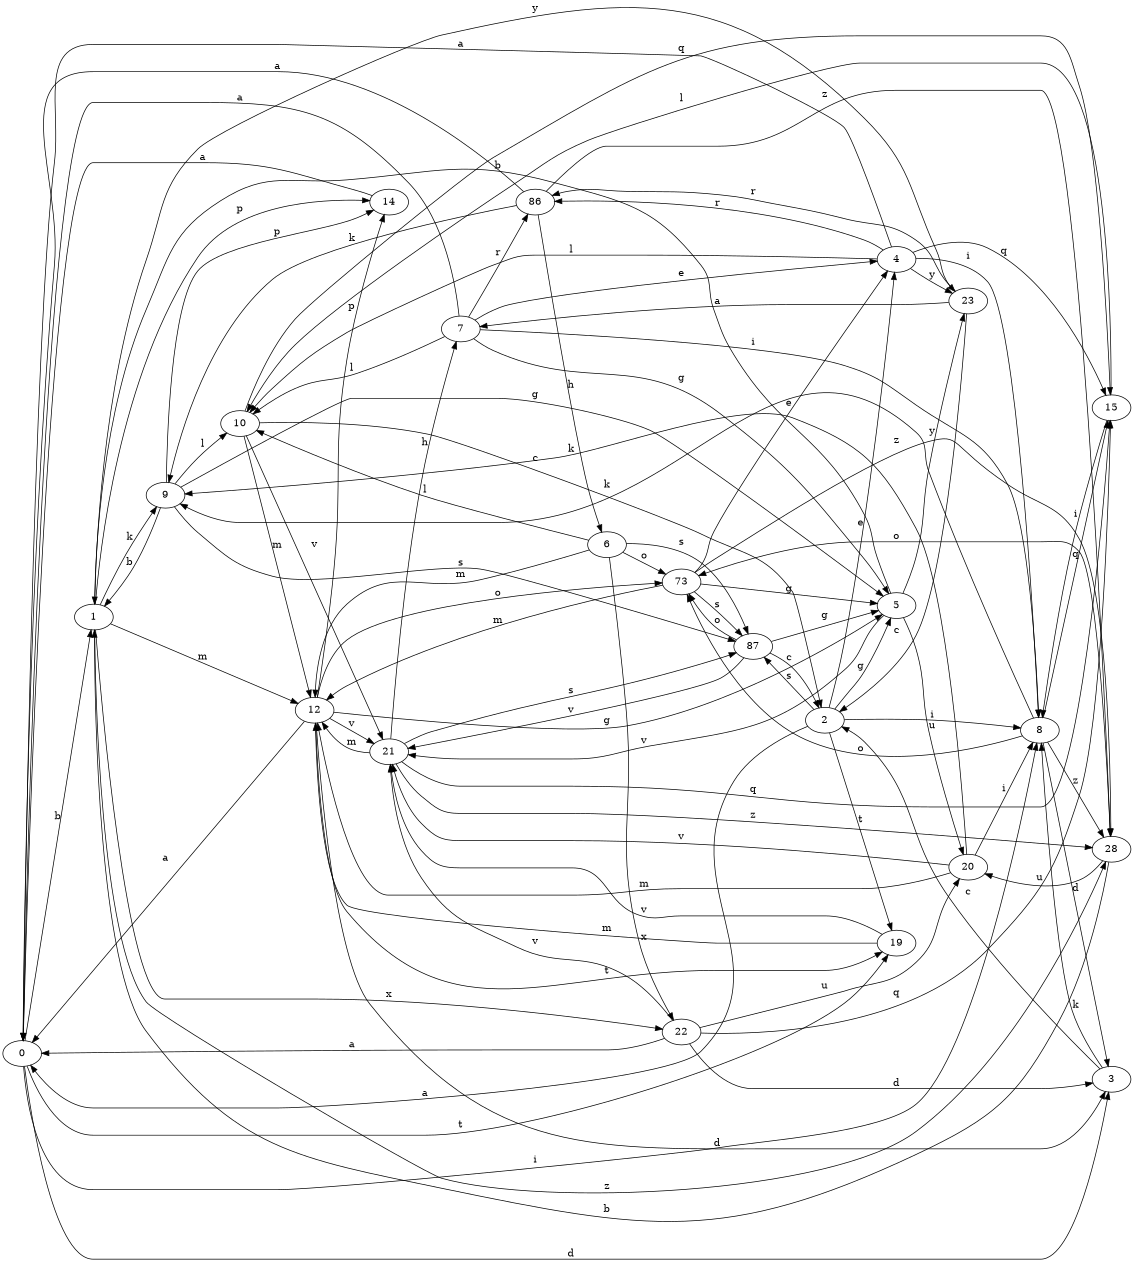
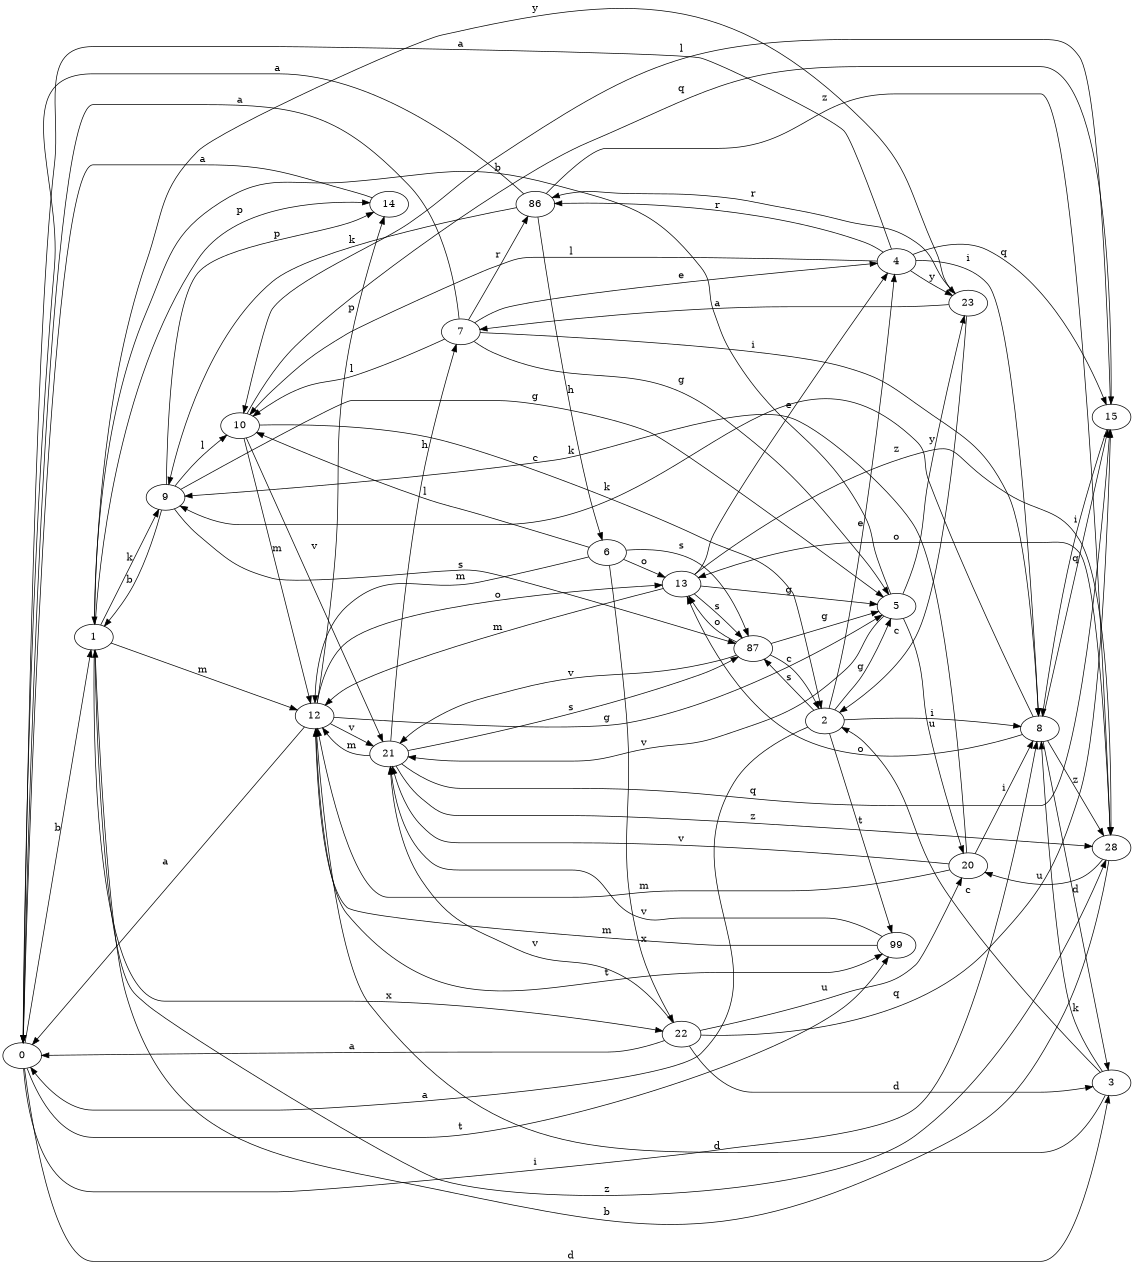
node "73": label "73" -> "13"
node "19": label "19" -> "99"
edge "12" -> "3": reversed
